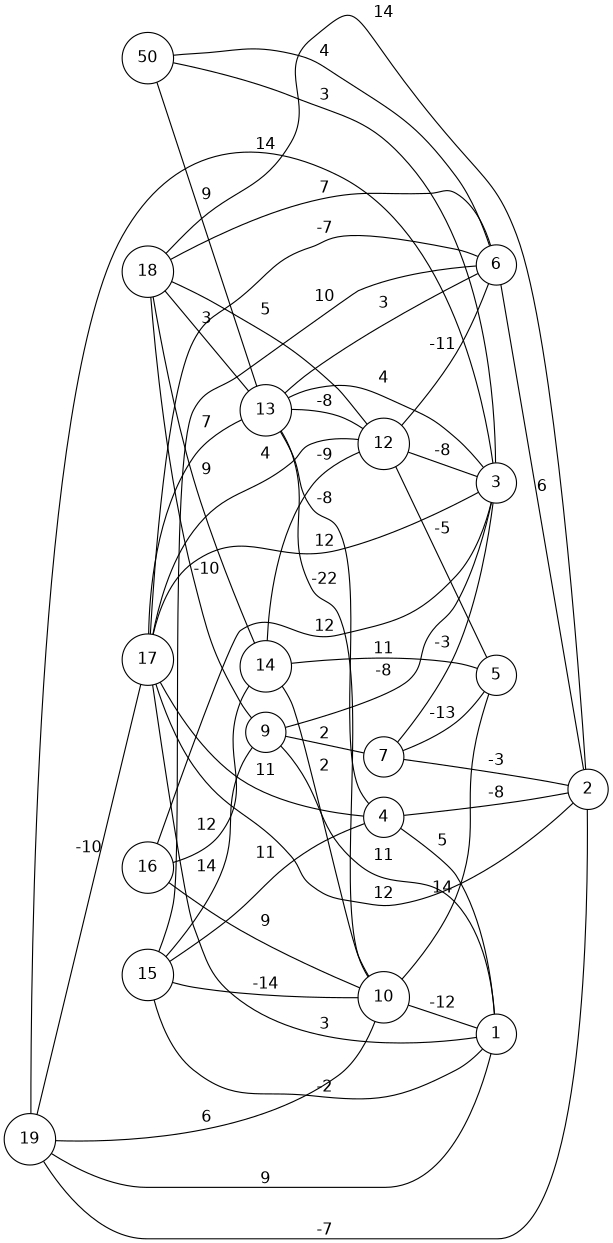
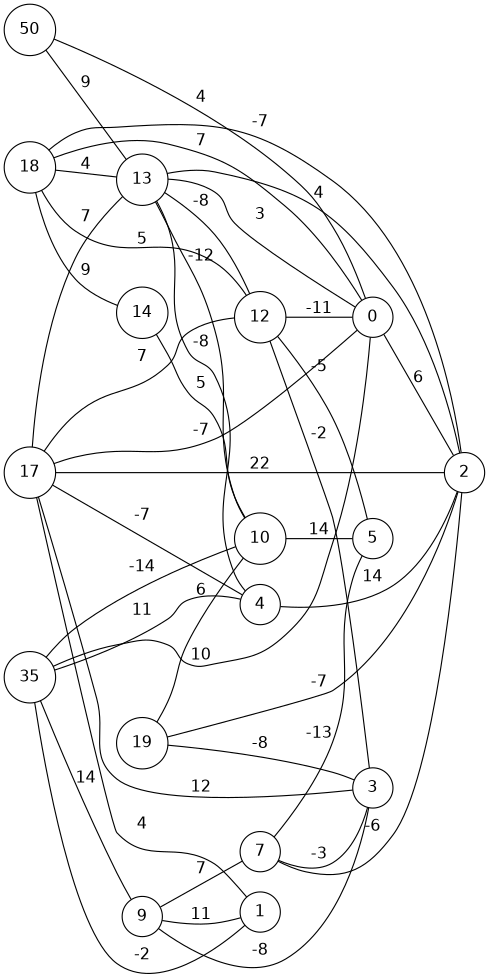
edge "18" -- "2": label "14" -> "-7"
edge "3" -- "19": label "14" -> "-8"
edge "50" -- "3": removed, label "3"
node "6": label "6" -> "0"
edge "18" -- "13": label "3" -> "4"
edge "13" -- "3": now "13" -- "2"
edge "12" -- "3": label "-8" -> "-2"
edge "12" -- "17": label "4" -> "7"
edge "12" -- "14": removed, label "-9"
edge "18" -- "9": removed, label "-10"
edge "13" -- "10": label "-22" -> "-12"
edge "14" -- "5": removed, label "11"
edge "9" -- "7": label "2" -> "7"
edge "7" -- "2": label "-3" -> "-6"
edge "14" -- "10": label "2" -> "5"
edge "17" -- "4": label "11" -> "-7"
edge "2" -- "4": label "-8" -> "14"
node "16": removed
edge "17" -- "2": label "12" -> "22"
edge "17" -- "19": removed, label "-10"
edge "4" -- "1": removed, label "5"
node "15": label "15" -> "35"
edge "10" -- "1": removed, label "-12"
edge "17" -- "1": label "3" -> "4"
edge "1" -- "19": removed, label "9"
